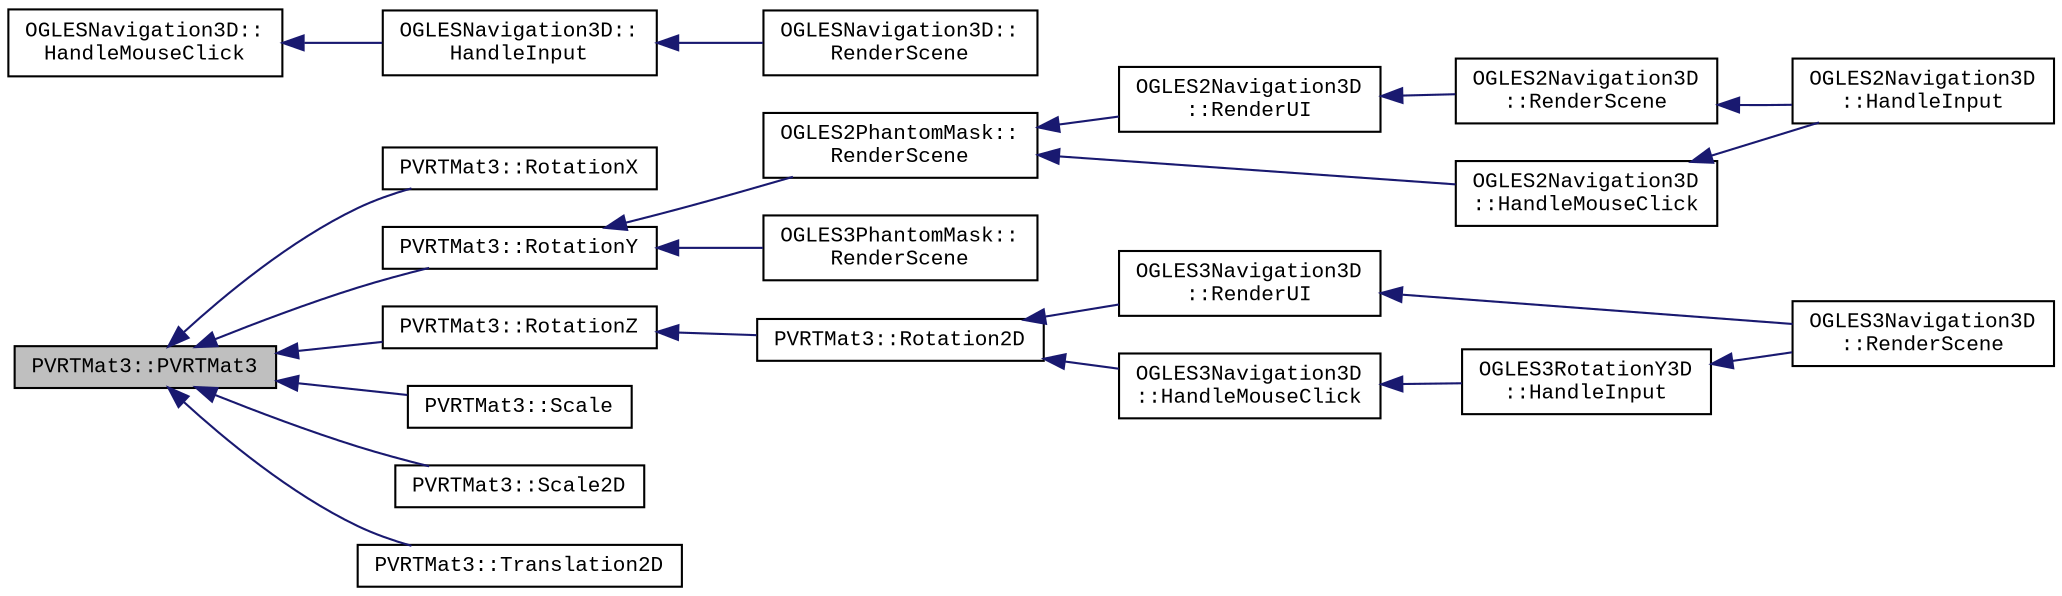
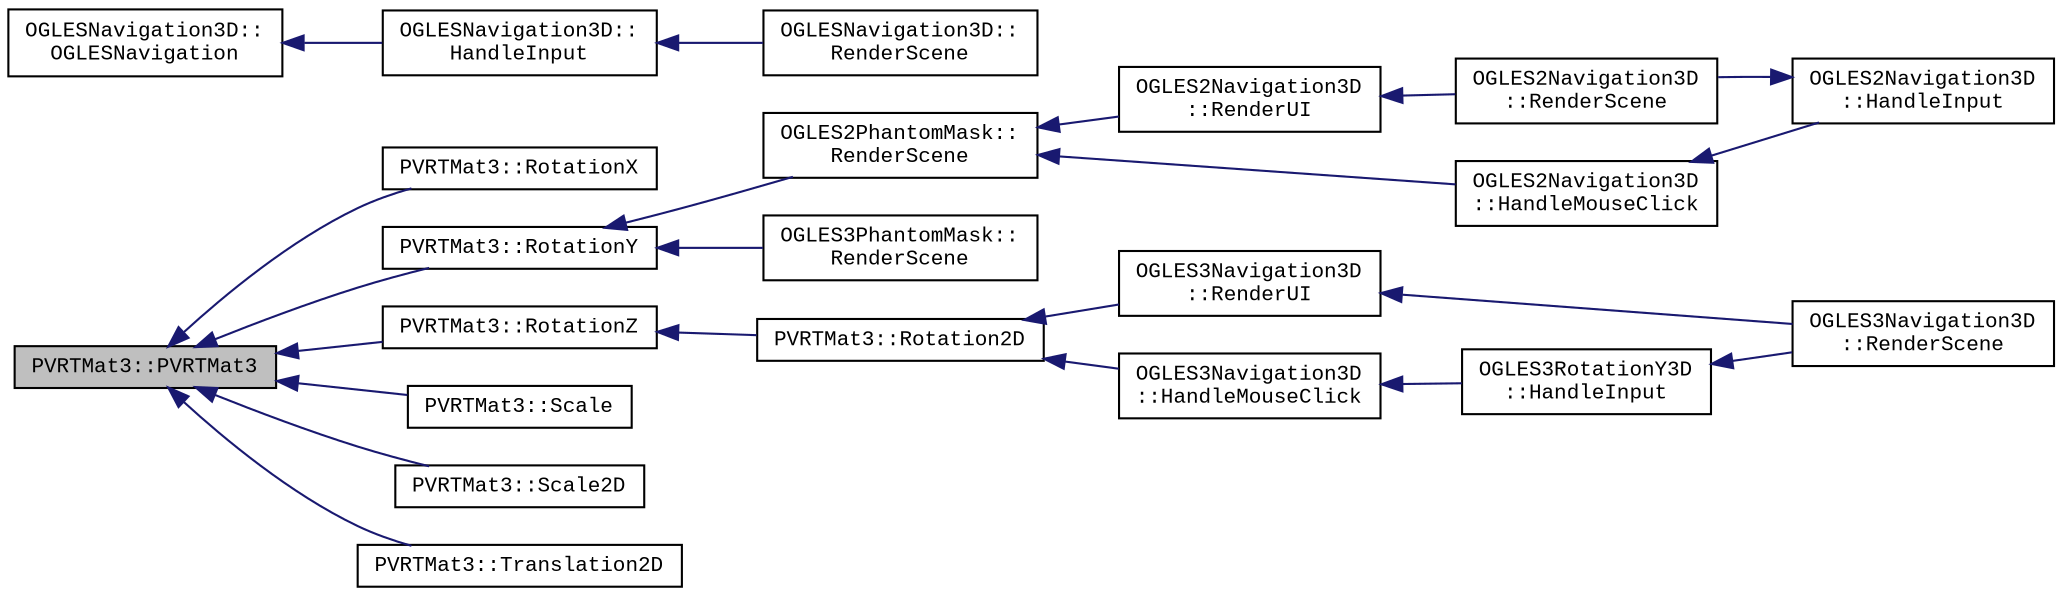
node "OGLESNavigation3D:: HandleMouseClick": label "OGLESNavigation3D:: HandleMouseClick" -> "OGLESNavigation3D:: OGLESNavigation"
edge "OGLES2Navigation3D ::HandleInput" -> "OGLES2Navigation3D ::RenderScene": reversed
